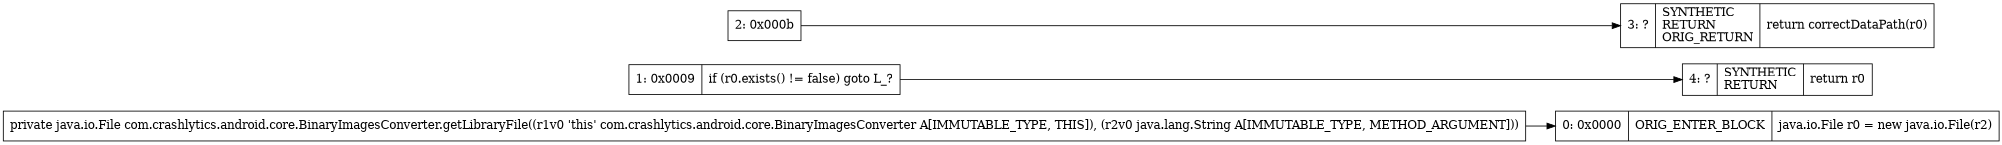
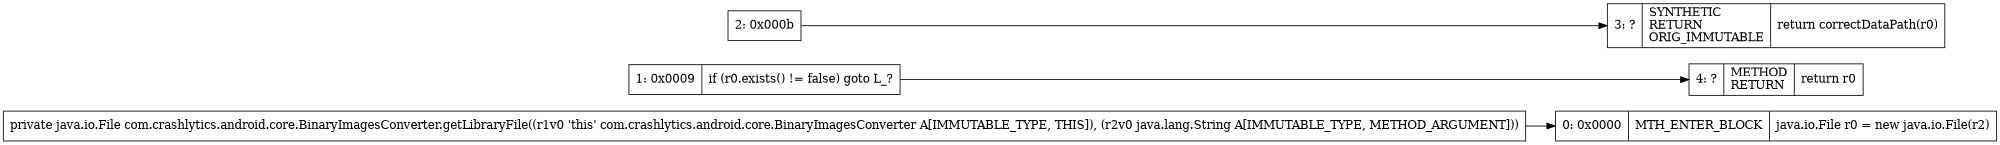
node "3: ?": text "ORIG_RETURN" -> "ORIG_IMMUTABLE"
node "4: ?": text "SYNTHETIC" -> "METHOD"
node "0: 0x0000": text "ORIG_ENTER_BLOCK" -> "MTH_ENTER_BLOCK"
